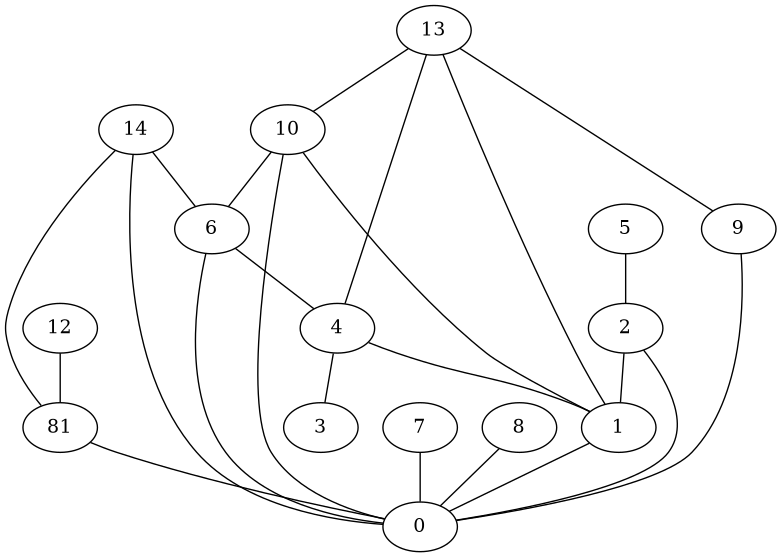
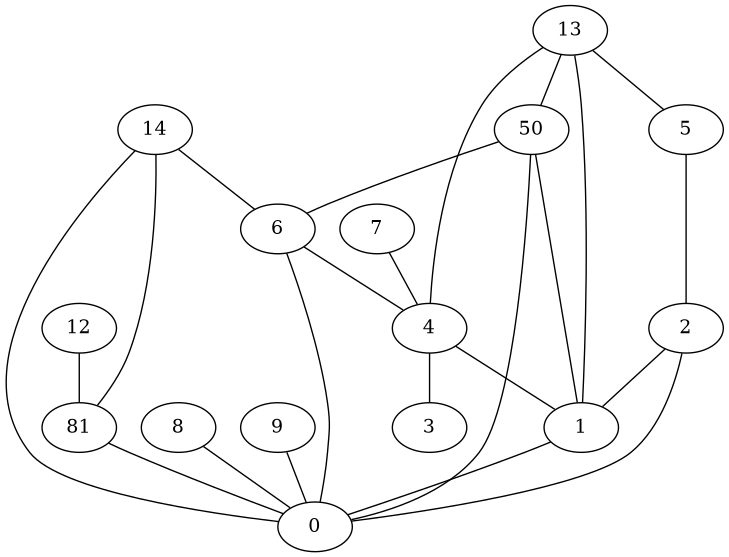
node "10": label "10" -> "50"
edge "9" -> "13": now "5" -> "13"
edge "0" -> "7": now "4" -> "7"
